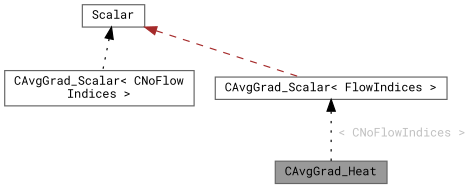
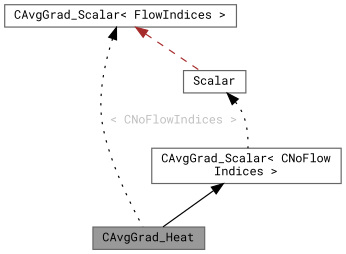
edge "CAvgGrad_Scalar< FlowIndices >" -> "Scalar": reversed
edge "CAvgGrad_Heat" -> "CAvgGrad_Scalar< CNoFlow Indices >": added
